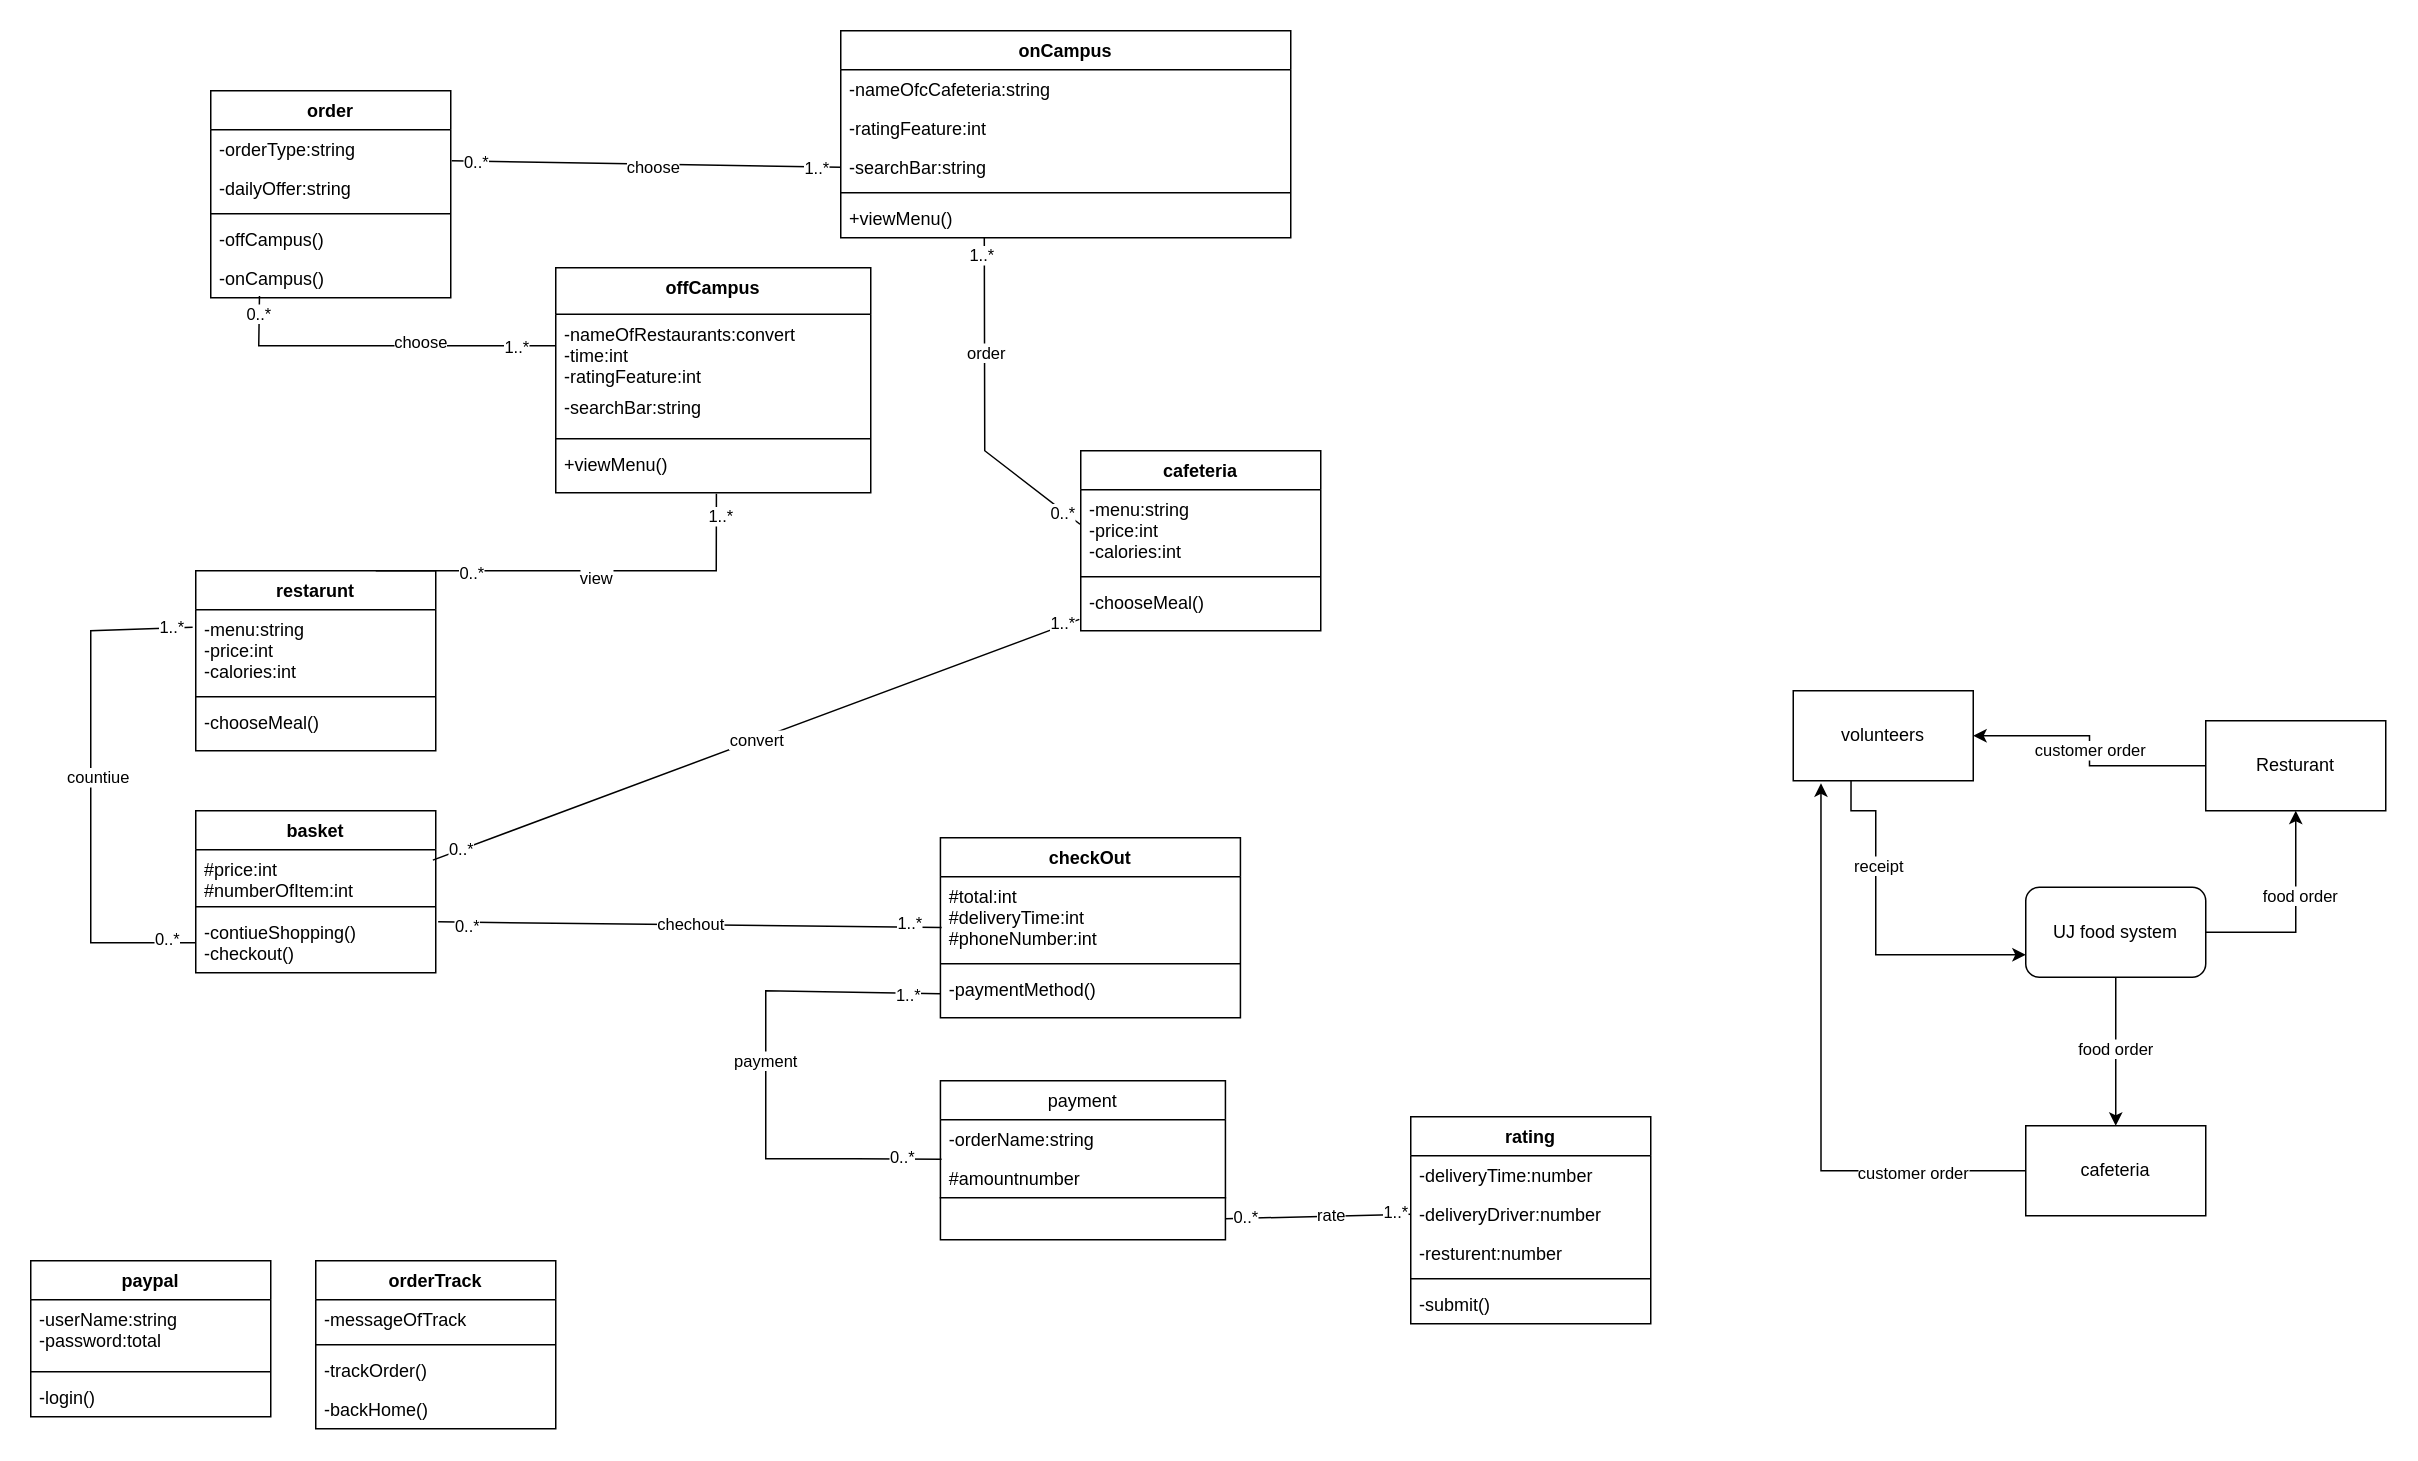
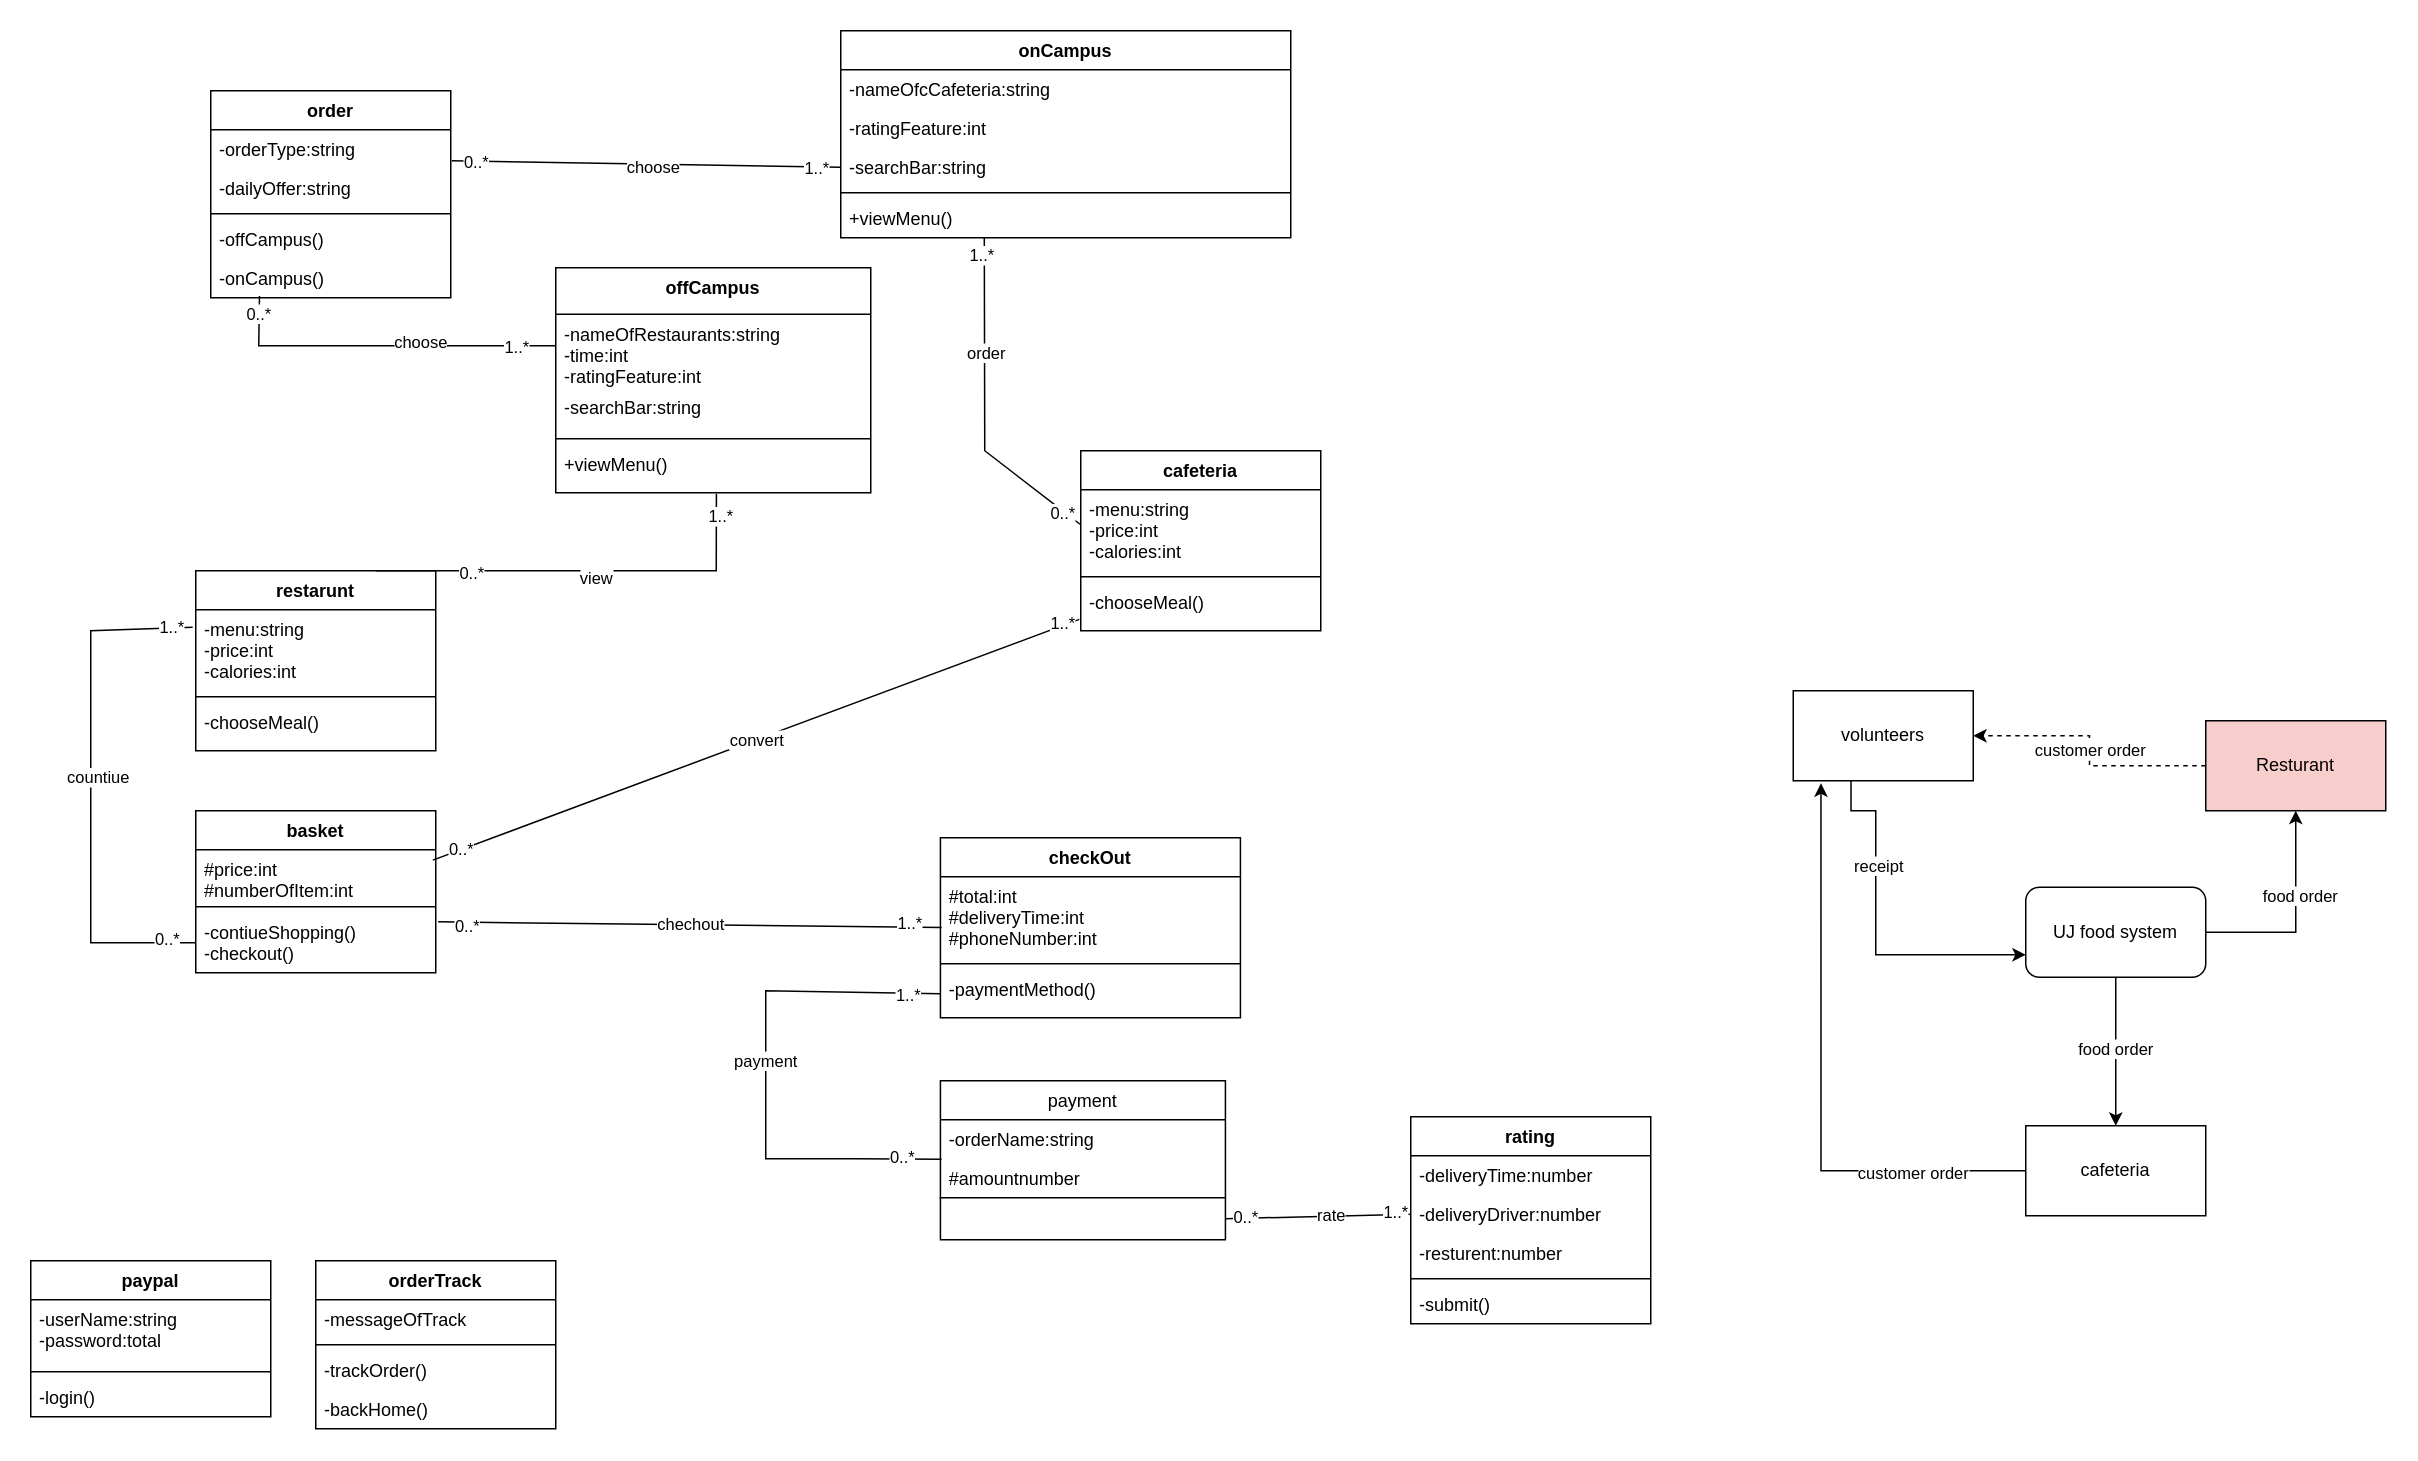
node "-nameOfRestaurants:convert -time:int -ratingFeature:int": label "-nameOfRestaurants:convert -time:int -ratingFeature:int" -> "-nameOfRestaurants:string -time:int -ratingFeature:int"
edge "Resturant" -> "volunteers": style solid -> dashed
node "Resturant": fillcolor #ffffff -> #f8cecc
